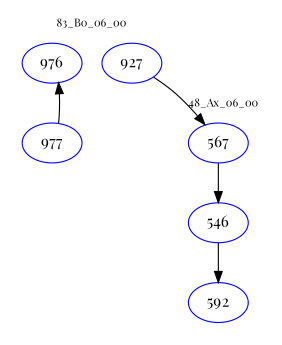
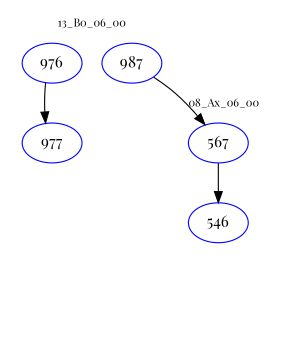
cluster "83_B0_06_00": label "83_B0_06_00" -> "13_B0_06_00"
node "927": label "927" -> "987"
cluster "48_Ax_06_00": label "48_Ax_06_00" -> "08_Ax_06_00"
edge "977" -> "976": reversed
node "592": removed
